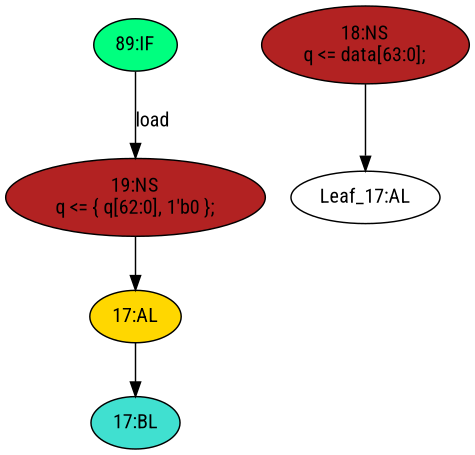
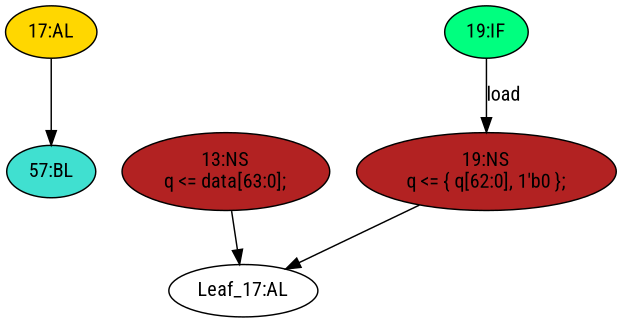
node "89:IF": label "89:IF" -> "19:IF"
node "18:NS q <= data[63:0];": label "18:NS q <= data[63:0];" -> "13:NS q <= data[63:0];"
edge "19:NS q <= { q[62:0], 1'b0 };" -> "17:AL": now "19:NS q <= { q[62:0], 1'b0 };" -> "Leaf_17:AL"
node "17:BL": label "17:BL" -> "57:BL"
